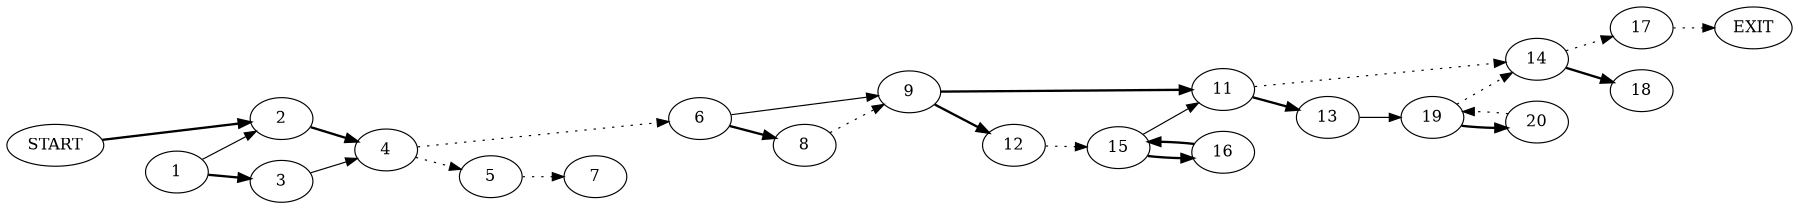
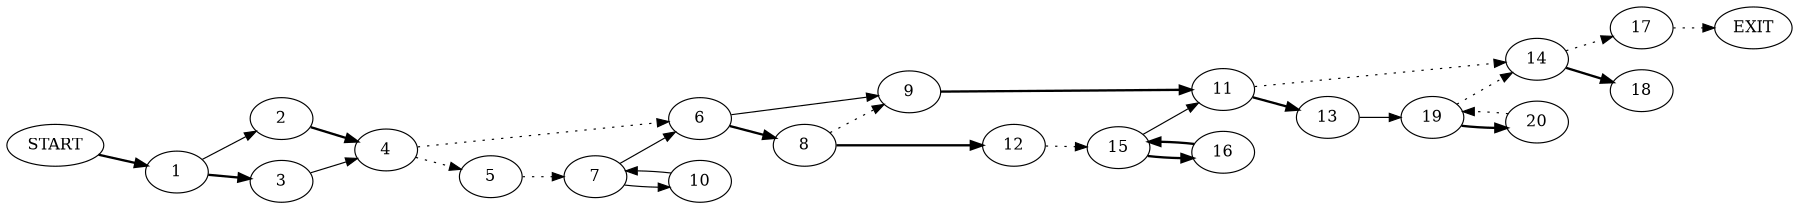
edge "9" -> "12": now "8" -> "12"
edge "START" -> "2": now "START" -> "1"
edge "7" -> "6": added
node "10": added
